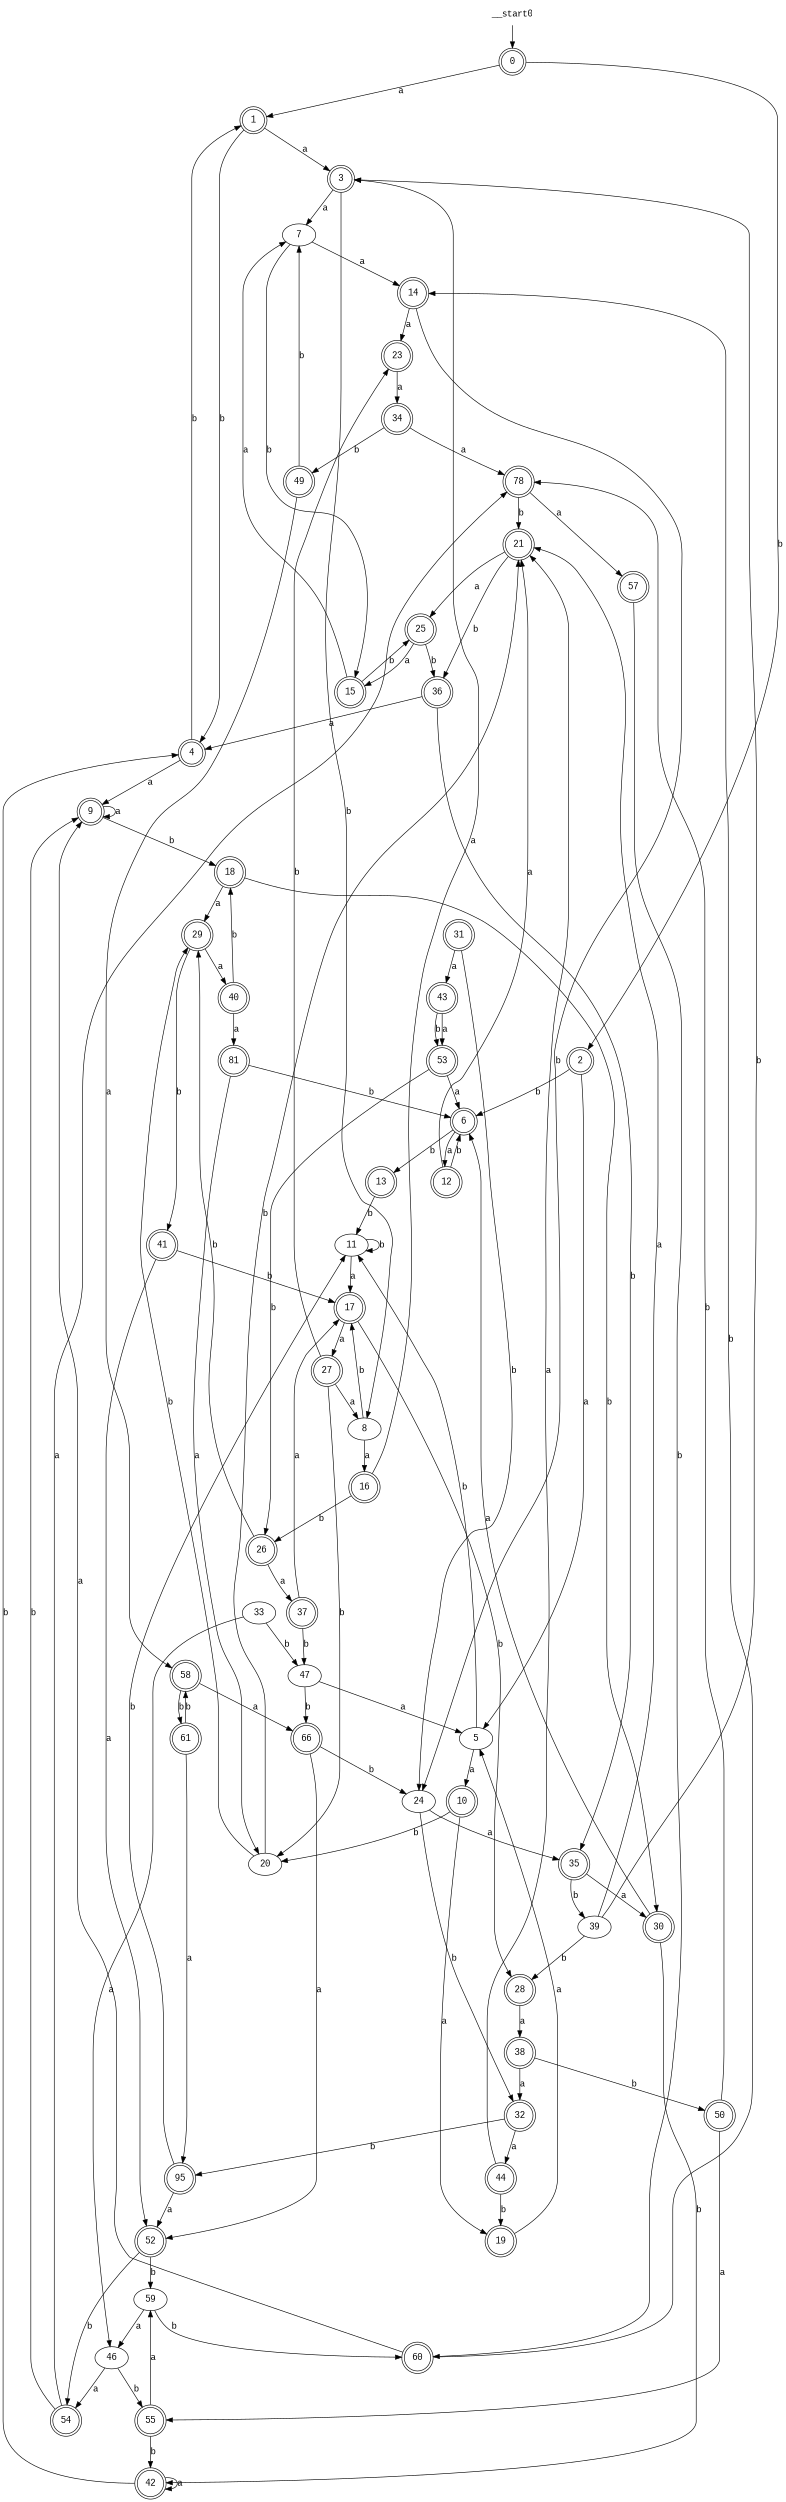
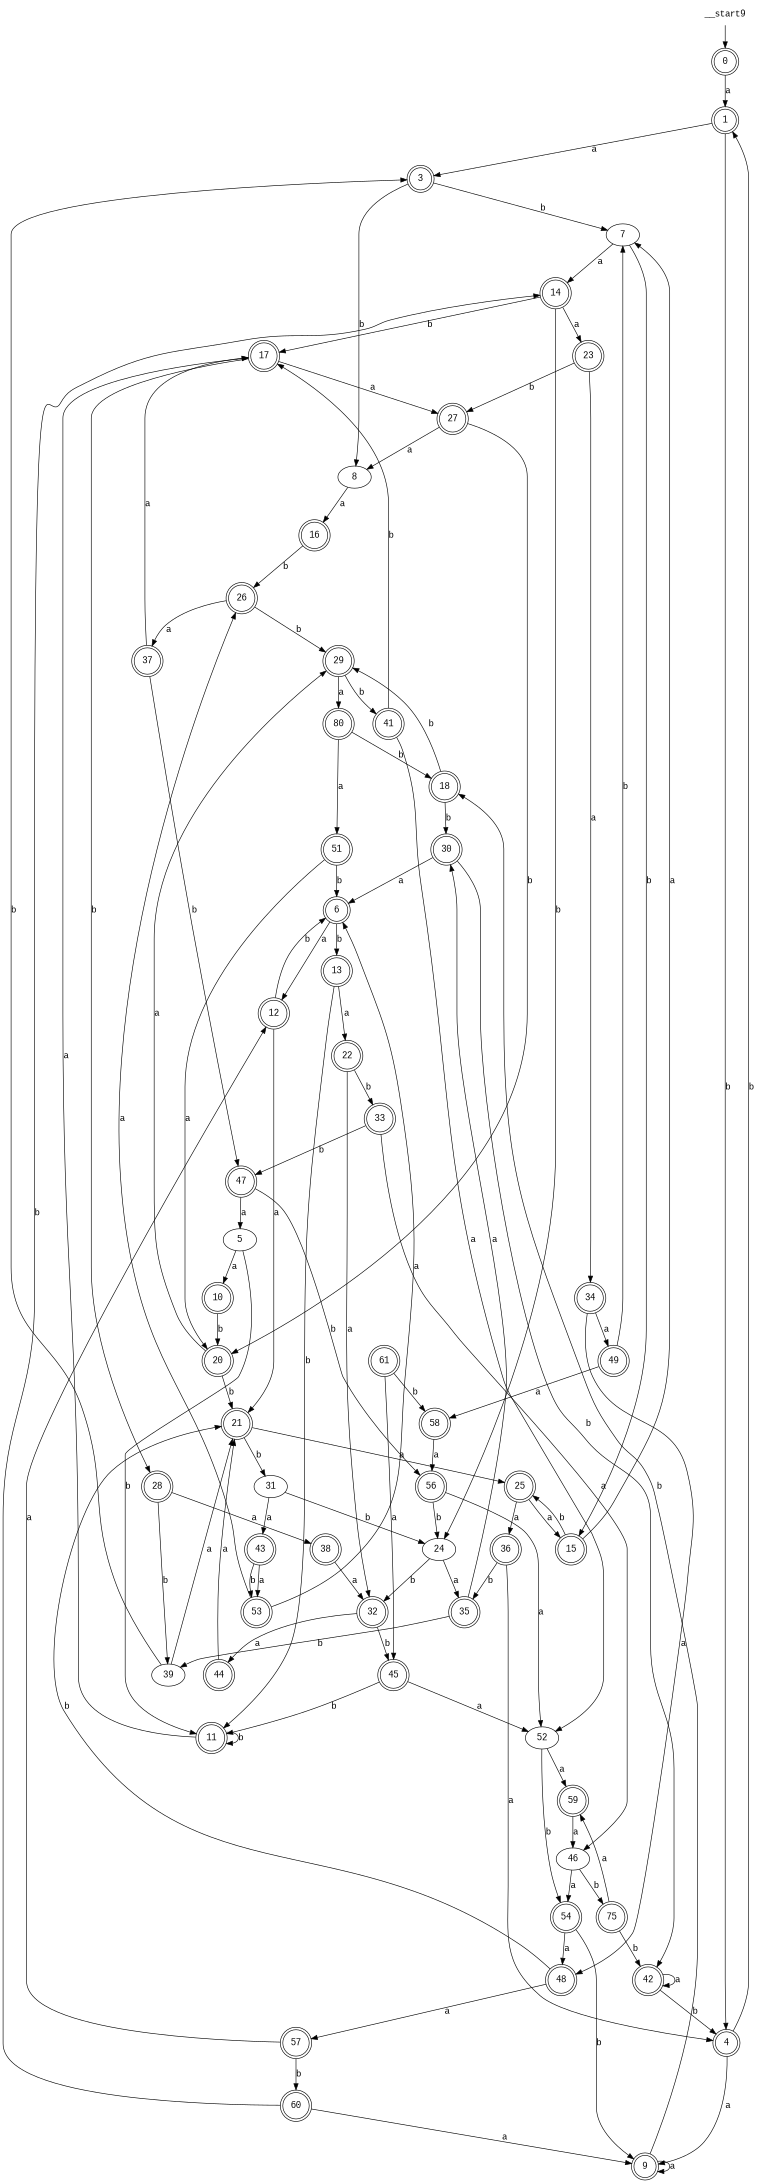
node "__start0": label "__start0" -> "__start9"
edge "3" -> "7": label "a" -> "b"
edge "34" -> "49": label "b" -> "a"
node "78": label "78" -> "48"
edge "21" -> "36": now "21" -> "31"
edge "25" -> "36": label "b" -> "a"
edge "16" -> "3": removed, label "a"
edge "27" -> "23": reversed
edge "18" -> "29": label "a" -> "b"
node "31": shape doublecircle -> ellipse
node "40": label "40" -> "80"
node "22": added
node "81": label "81" -> "51"
node "2": removed
node "11": shape ellipse -> doublecircle
edge "53" -> "26": label "b" -> "a"
edge "8" -> "17": now "14" -> "17"
edge "20" -> "29": label "b" -> "a"
edge "57" -> "12": added, label "a"
node "33": shape ellipse -> doublecircle
node "47": shape ellipse -> doublecircle
edge "58" -> "61": removed, label "b"
node "66": label "66" -> "56"
node "20": shape ellipse -> doublecircle
edge "39" -> "28": reversed
node "50": removed
node "95": label "95" -> "45"
node "52": shape doublecircle -> ellipse
node "19": removed
edge "52" -> "59": label "b" -> "a"
node "59": shape ellipse -> doublecircle
edge "59" -> "60": removed, label "b"
node "55": label "55" -> "75"
